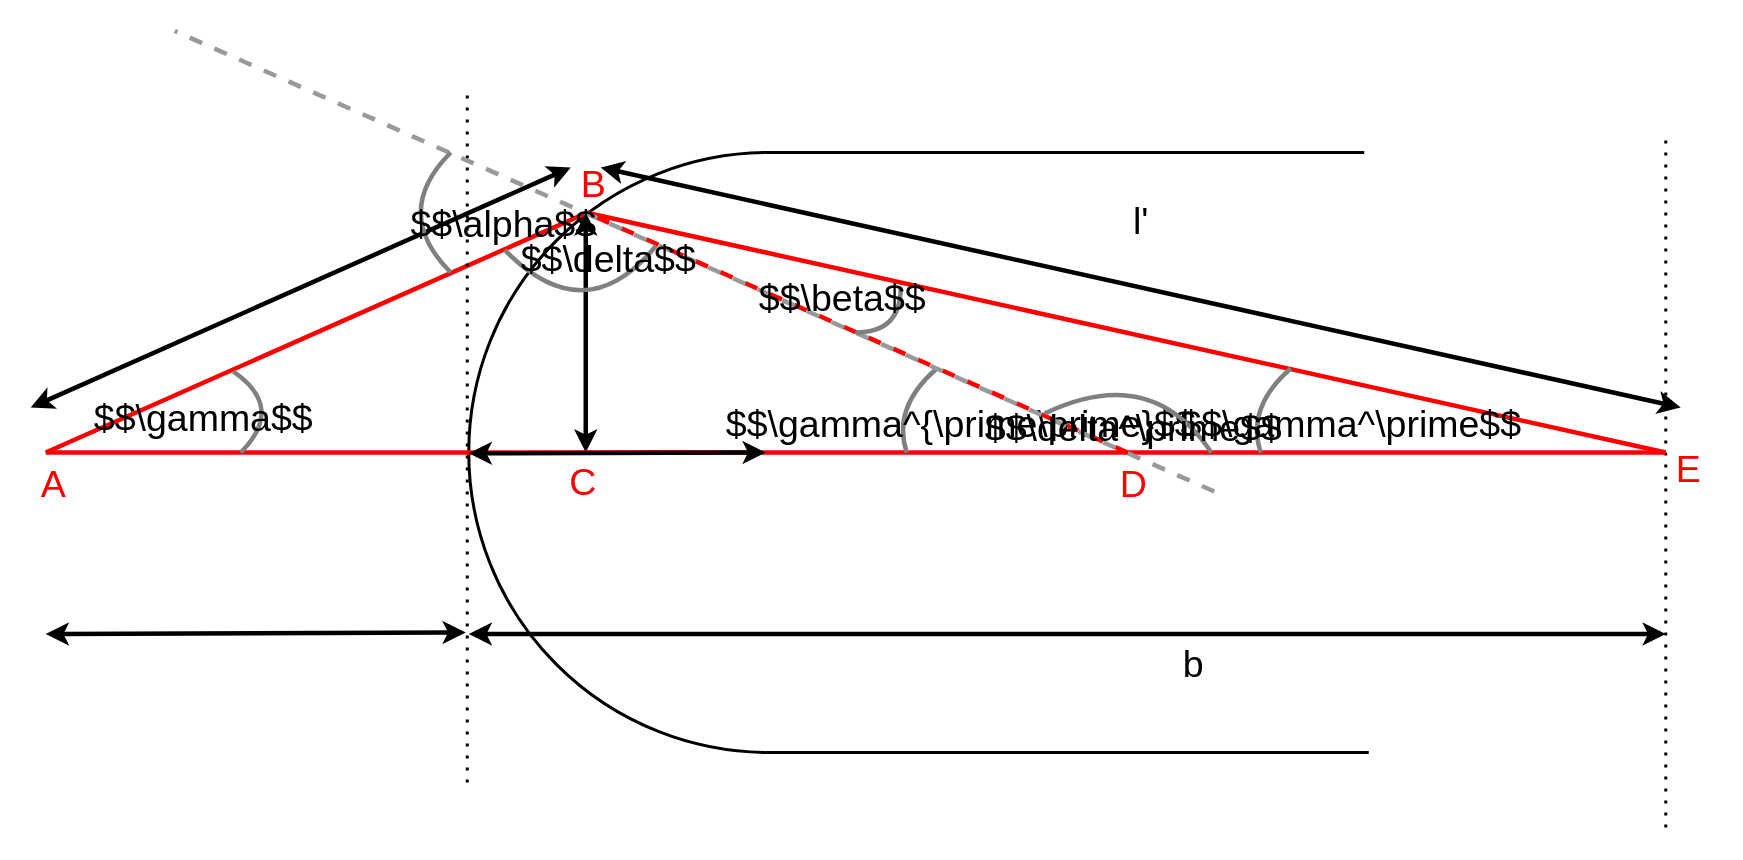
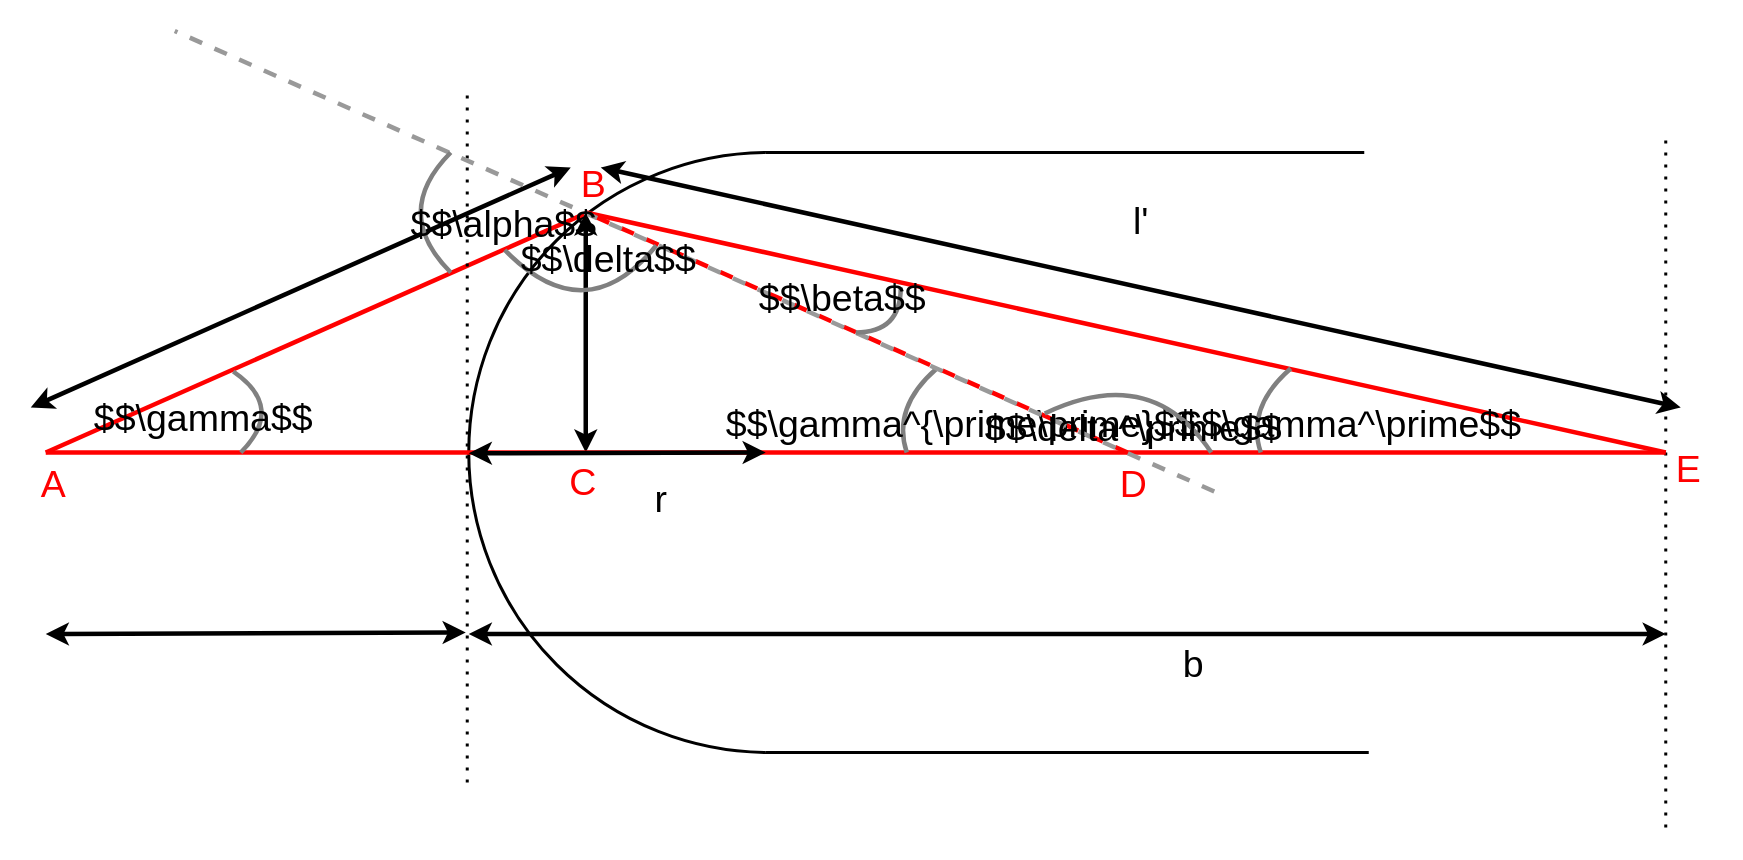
node "r": added
